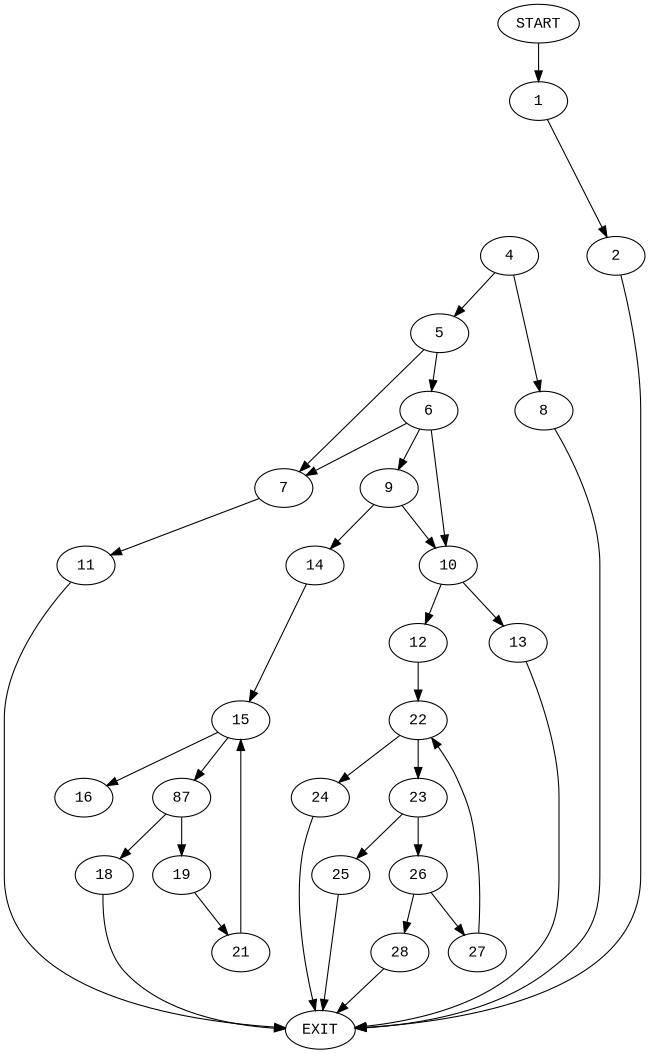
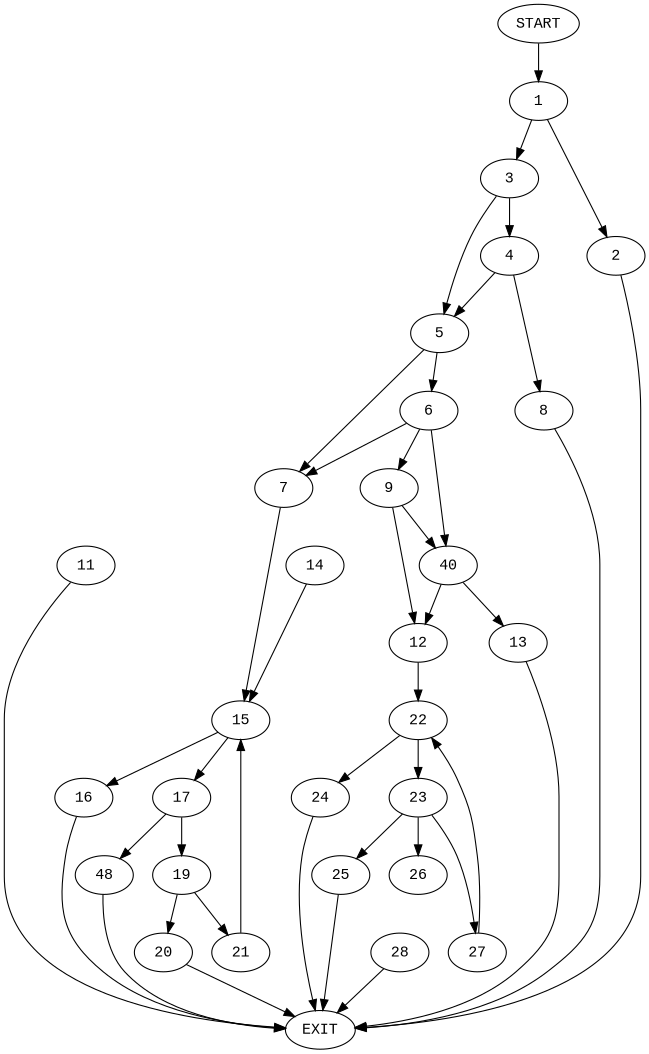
node "3": added
edge "9" -> "14": now "9" -> "12"
edge "7" -> "11": now "7" -> "15"
node "10": label "10" -> "40"
node "87": label "87" -> "17"
node "18": label "18" -> "48"
edge "26" -> "28": removed
edge "26" -> "27": now "23" -> "27"
node "20": added
edge "16" -> "EXIT": added
